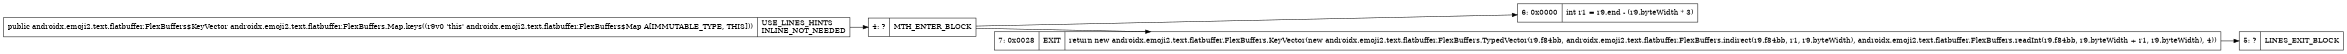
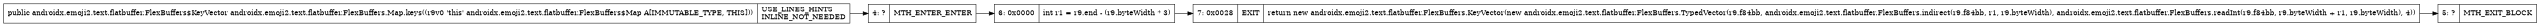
node "4: ?": text "MTH_ENTER_BLOCK" -> "MTH_ENTER_ENTER"
edge "4: ?" -> "7: 0x0028": now "6: 0x0000" -> "7: 0x0028"
node "5: ?": text "LINES_EXIT_BLOCK" -> "MTH_EXIT_BLOCK"
